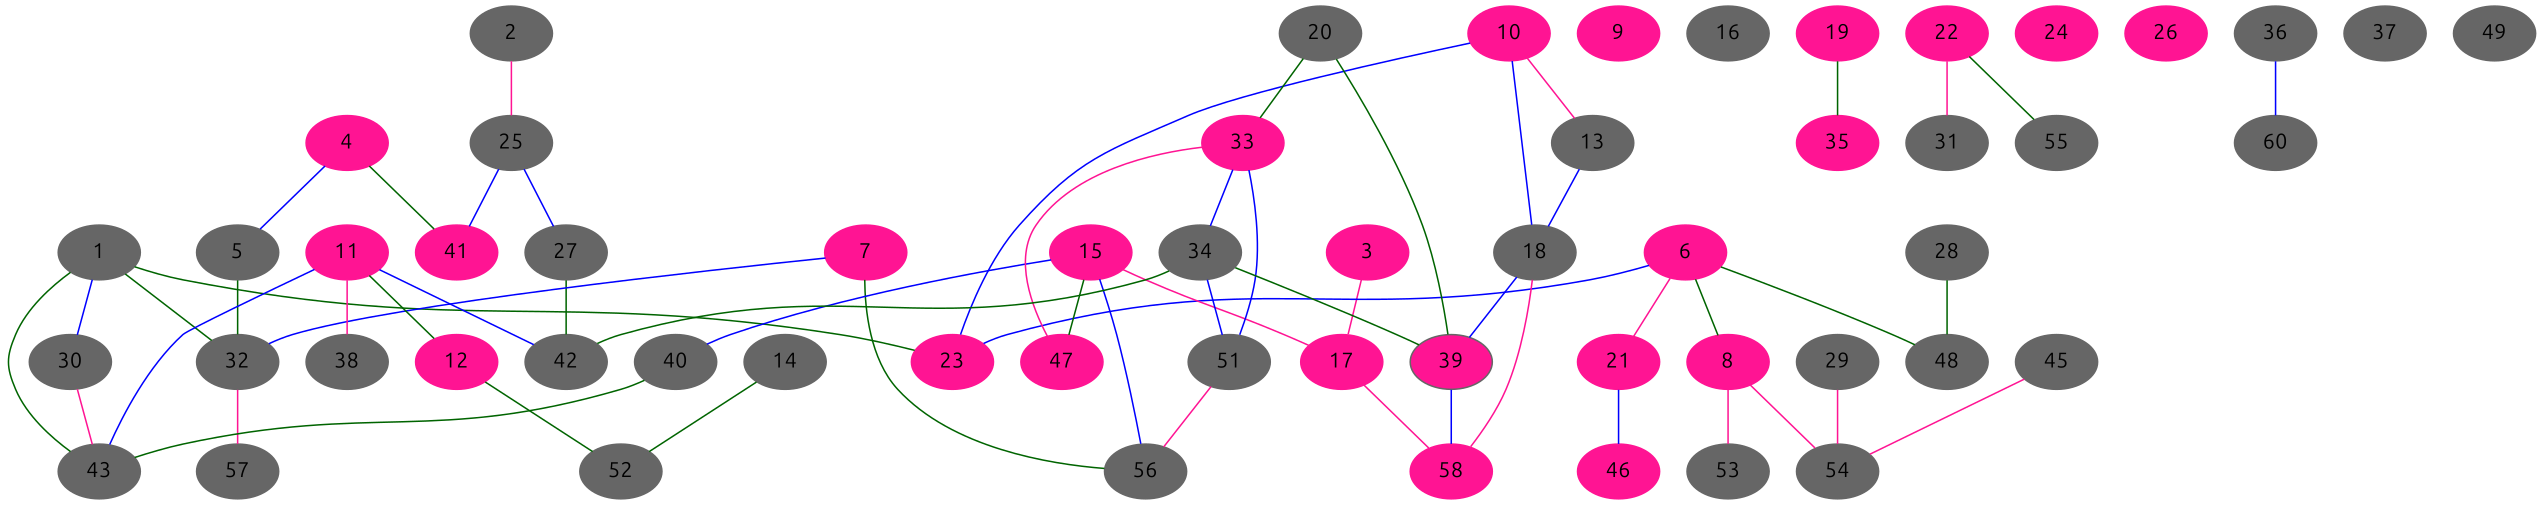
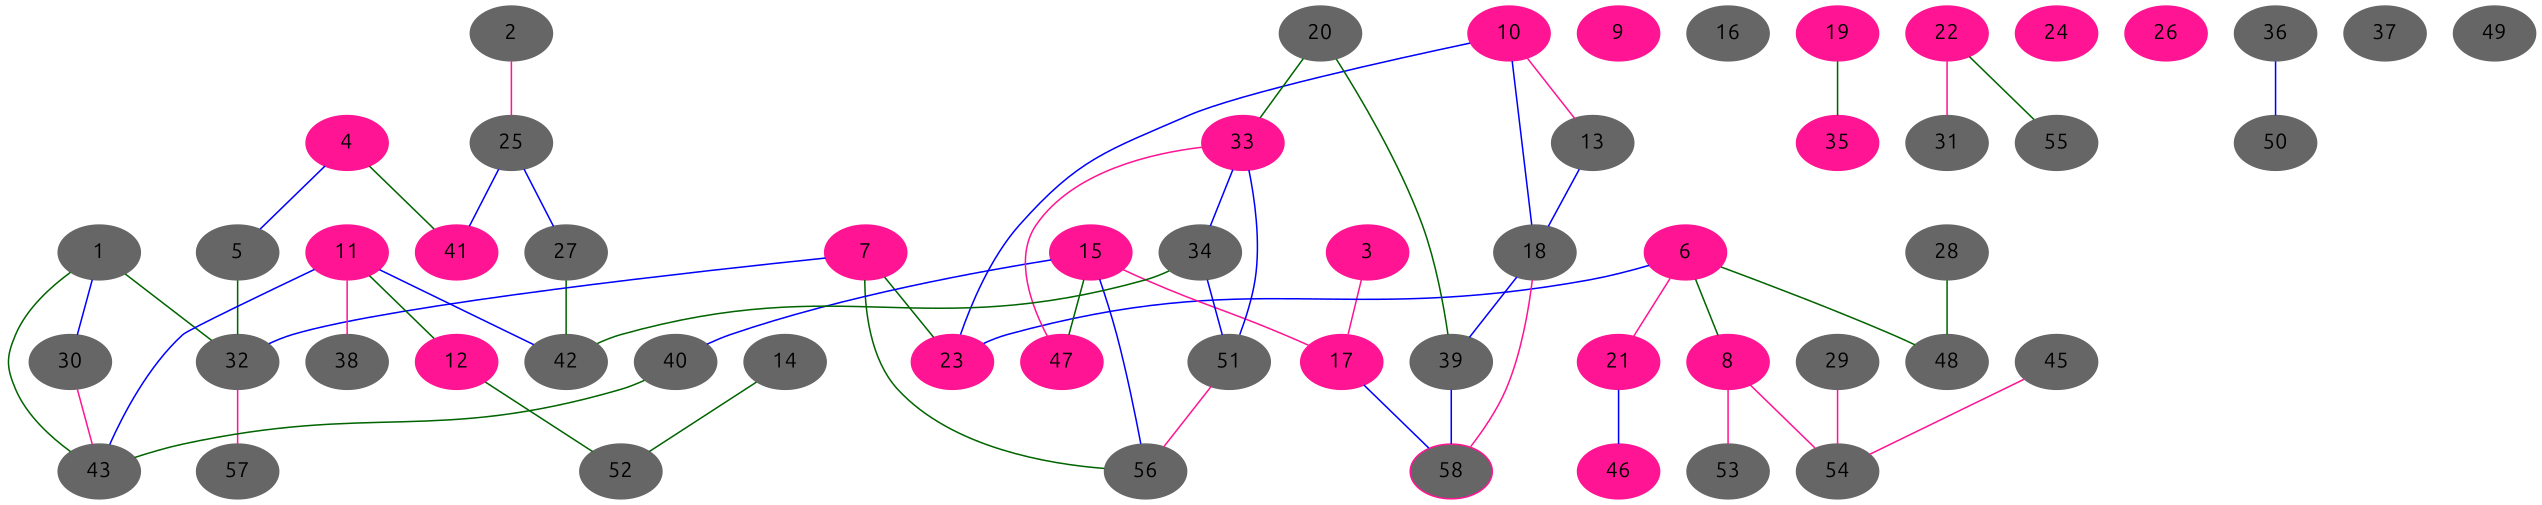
node "60": label "60" -> "50"
edge "34" -- "39": removed
edge "1" -- "23": now "7" -- "23"
node "39": fillcolor deeppink -> gray40
edge "17" -- "58": color deeppink -> blue
node "58": fillcolor deeppink -> gray40
